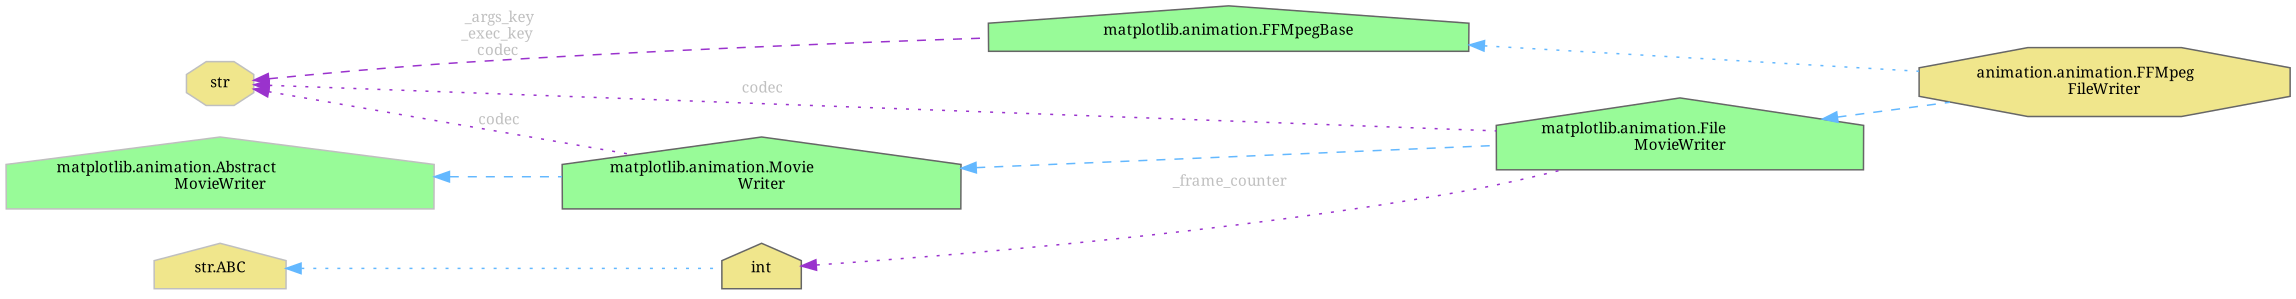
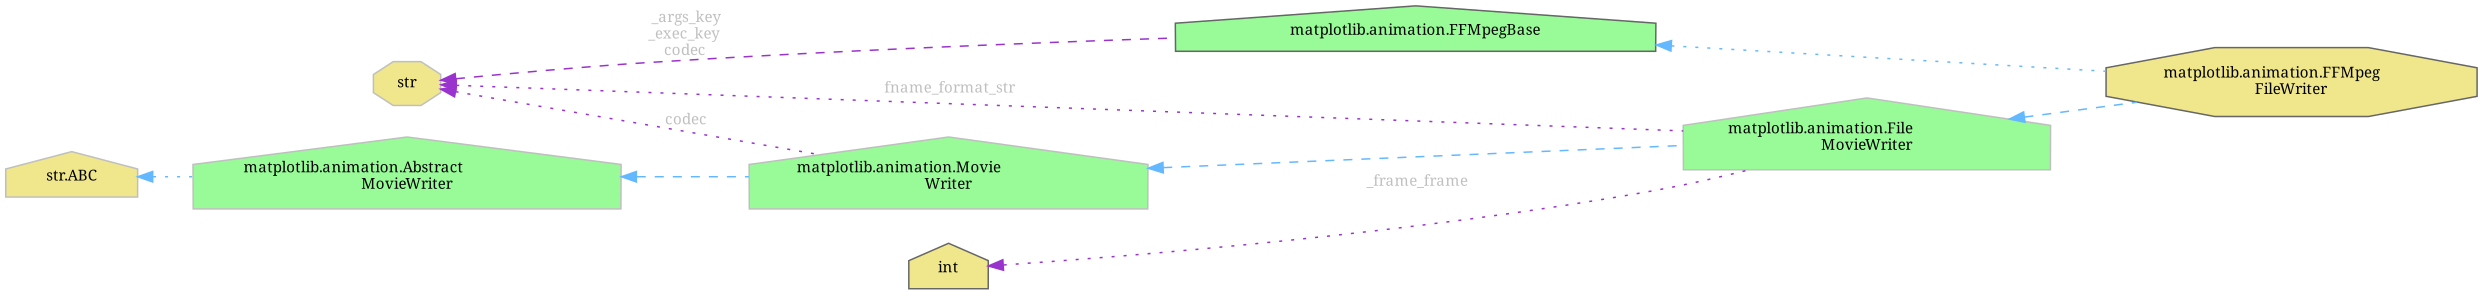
node "animation.animation.FFMpeg FileWriter": label "animation.animation.FFMpeg FileWriter" -> "matplotlib.animation.FFMpeg FileWriter"
edge "matplotlib.animation.File MovieWriter" -> "str": label " codec" -> " fname_format_str"
node "matplotlib.animation.File MovieWriter": color gray40 -> grey75
node "matplotlib.animation.Movie Writer": color gray40 -> grey75
edge "matplotlib.animation.File MovieWriter" -> "int": label " _frame_counter" -> " _frame_frame"
edge "int" -> "str.ABC": now "matplotlib.animation.Abstract MovieWriter" -> "str.ABC"
